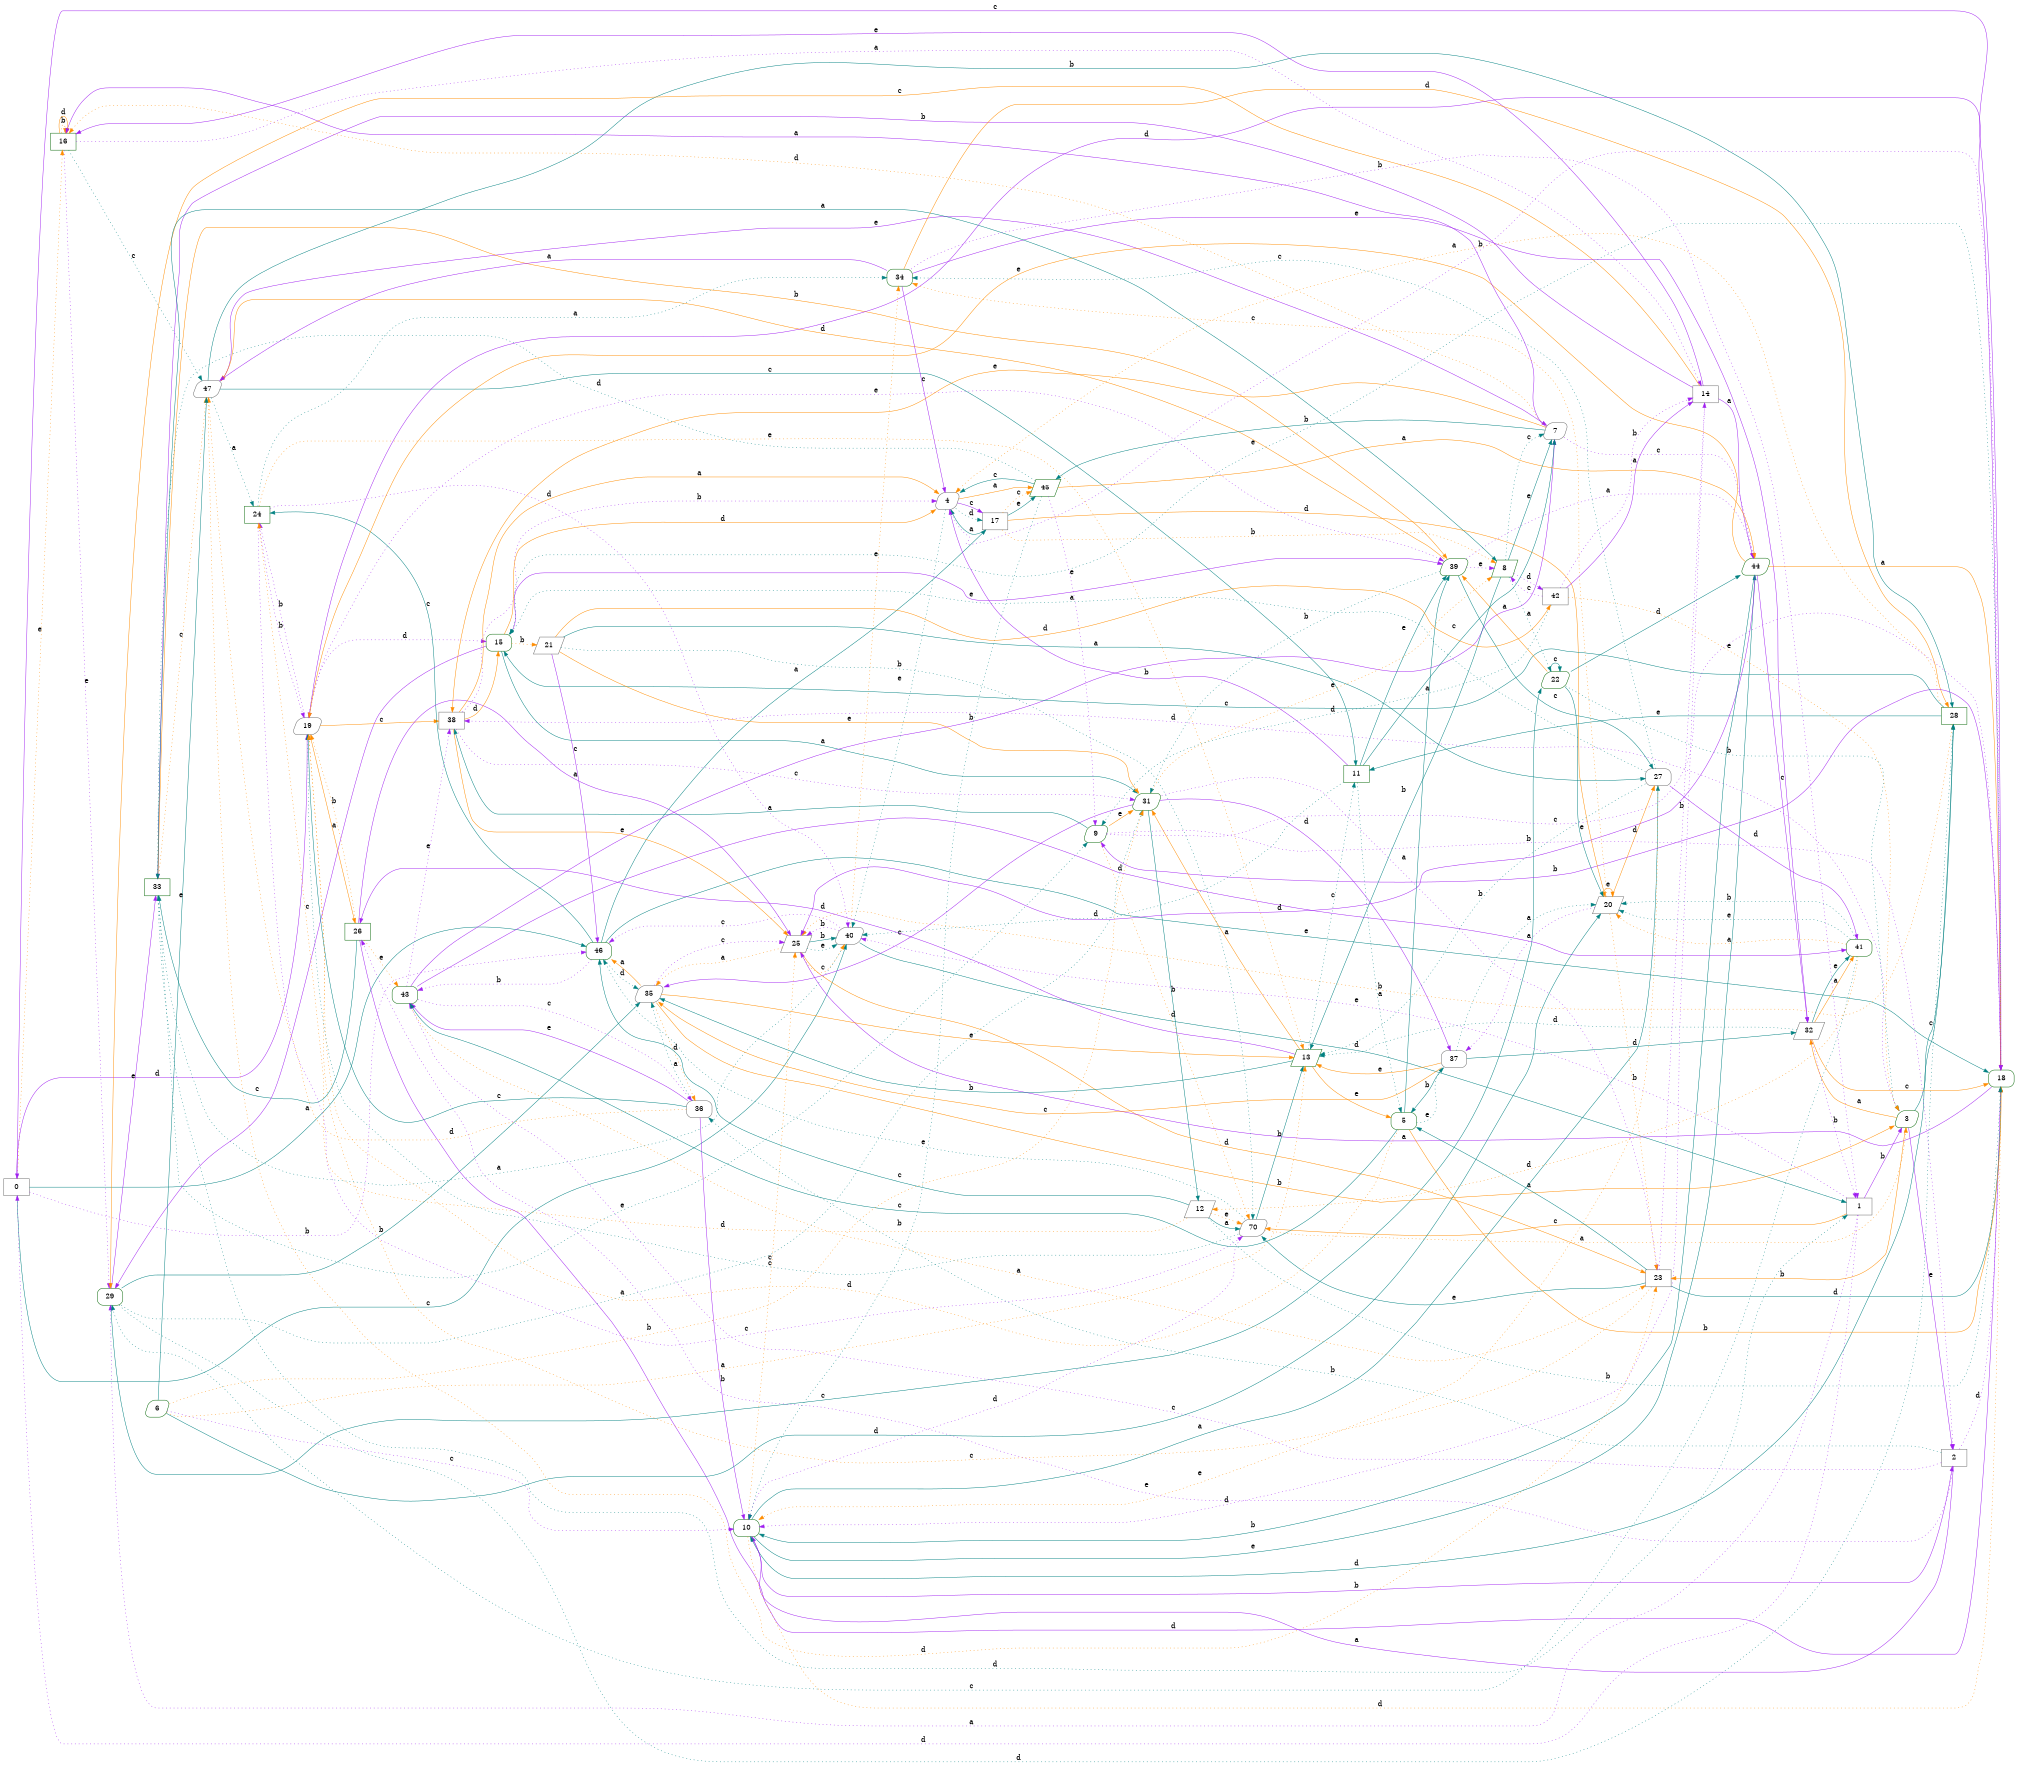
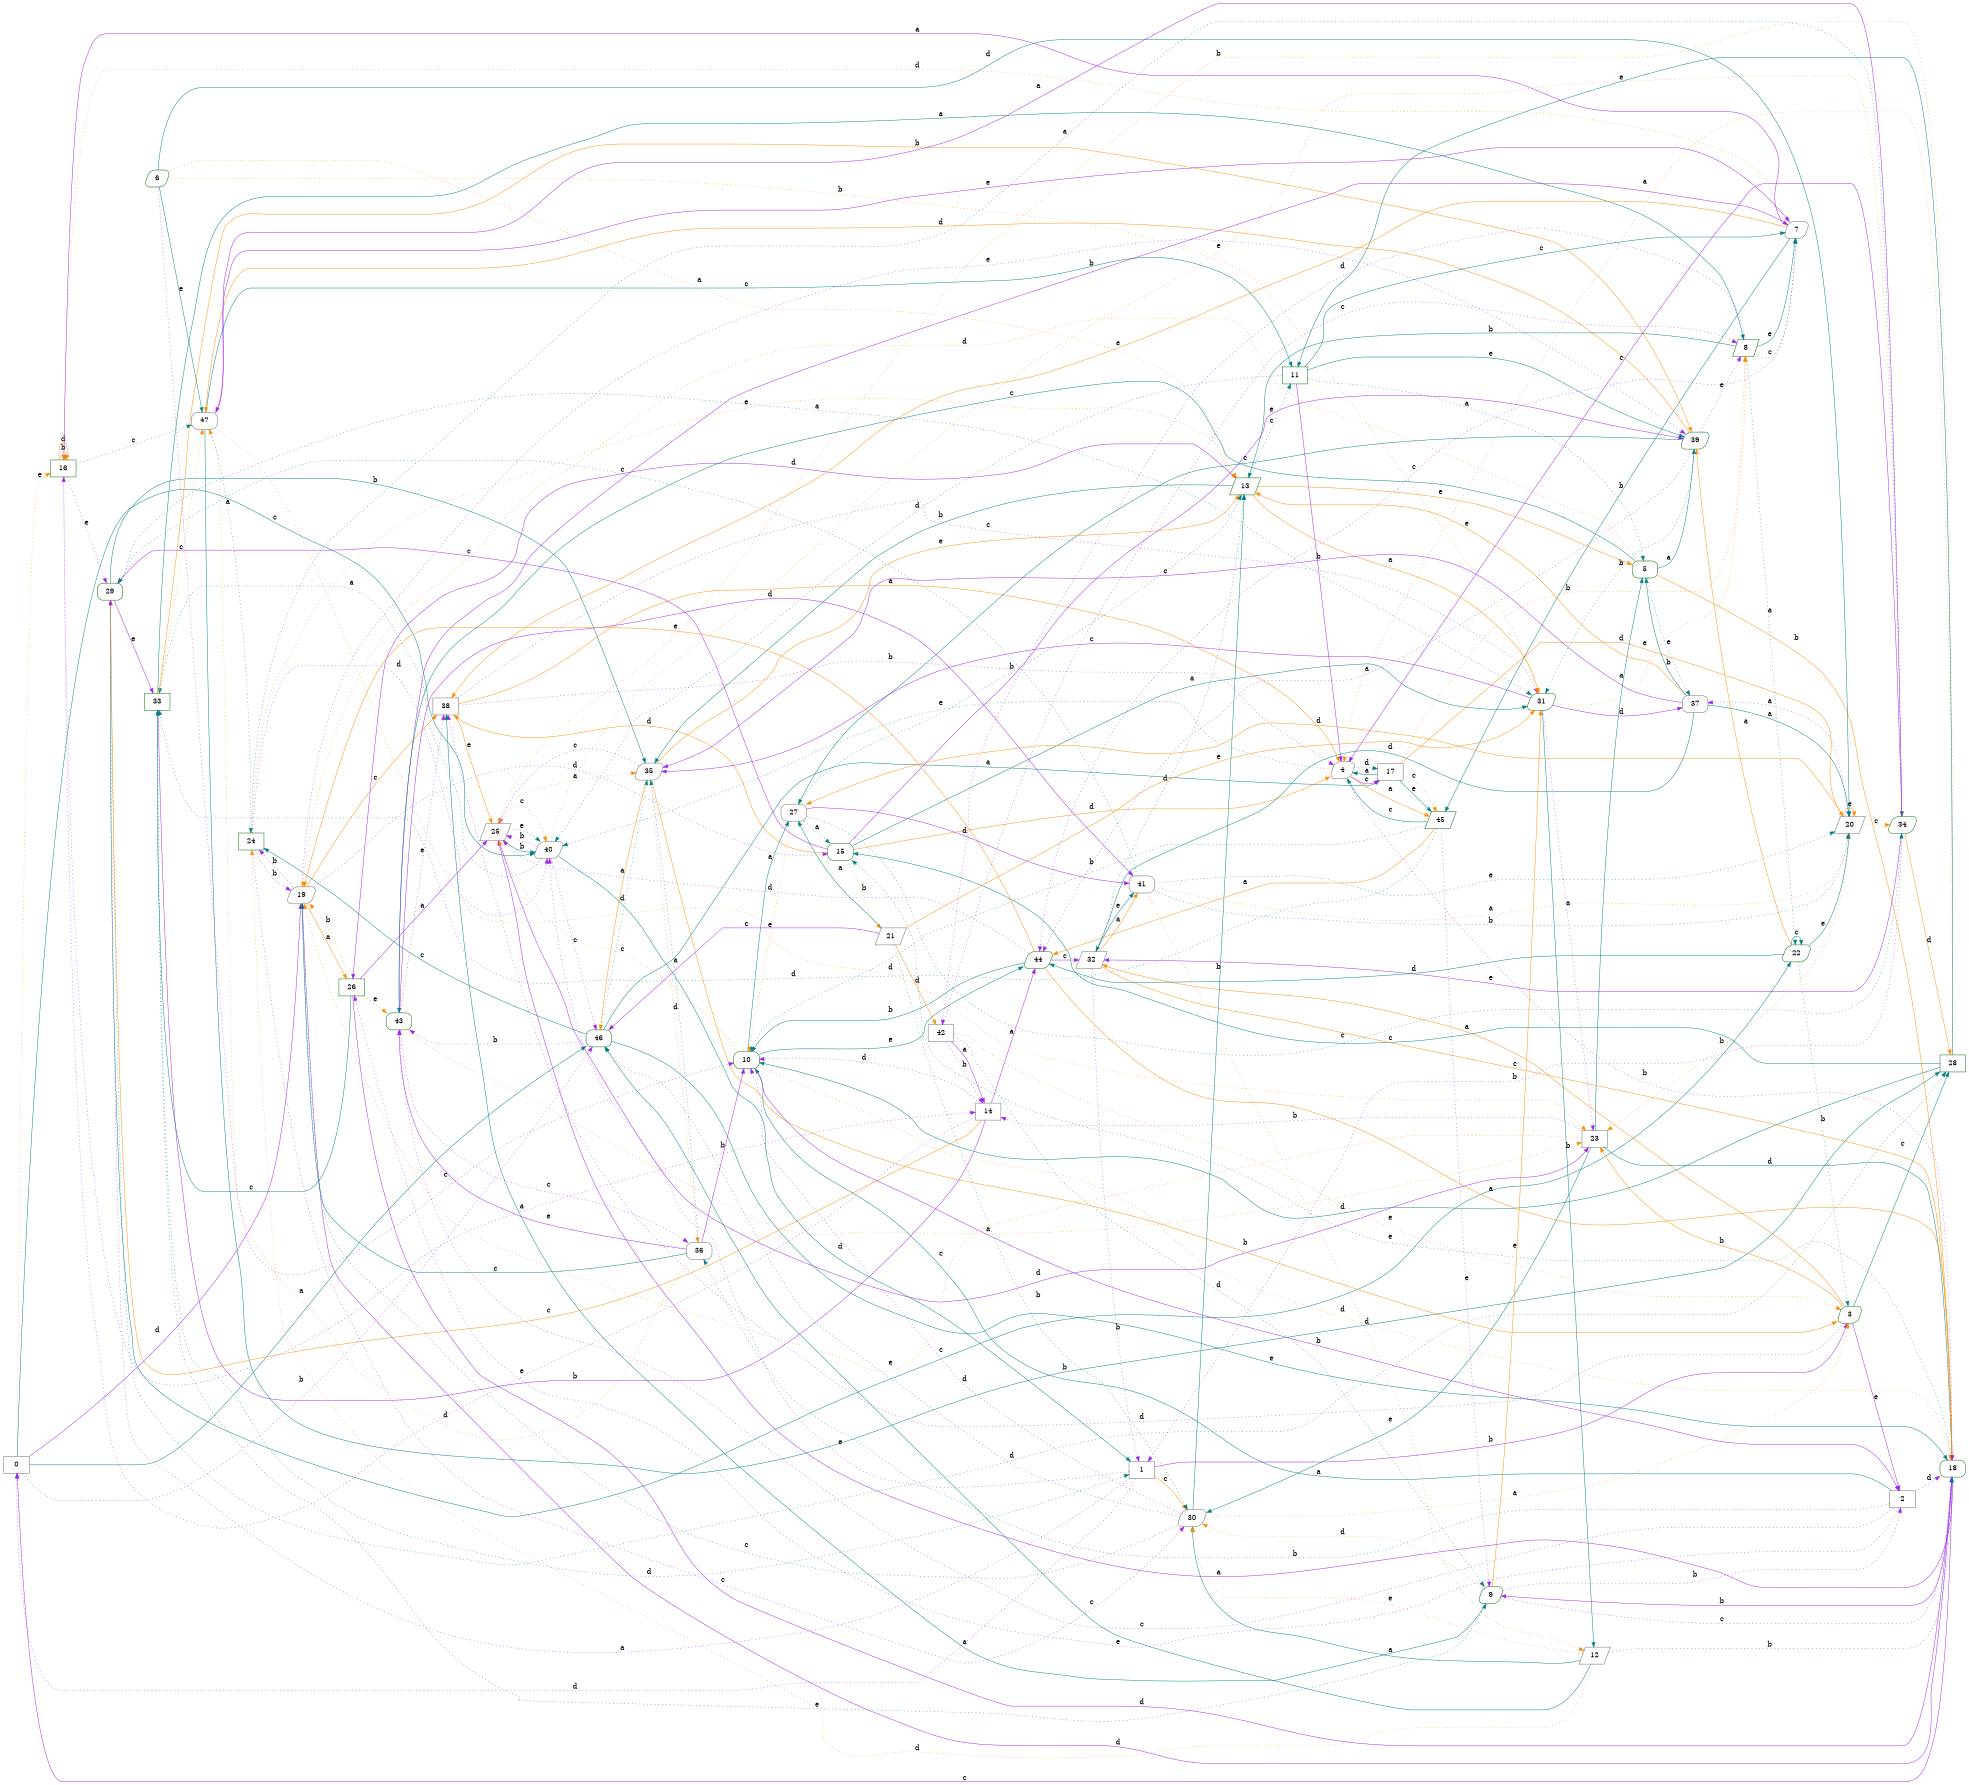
edge "14" -> "16": style solid -> dotted
node "34": shape box -> parallelogram
node "47": shape parallelogram -> box
edge "38" -> "15": reversed
edge "44" -> "25": style solid -> dotted
node "41": color darkgreen -> gray40
edge "37" -> "20": style dotted -> solid
edge "37" -> "35": color darkorange -> purple
edge "25" -> "23": color darkorange -> purple
node "70": label "70" -> "30"
edge "2" -> "10": color purple -> teal
